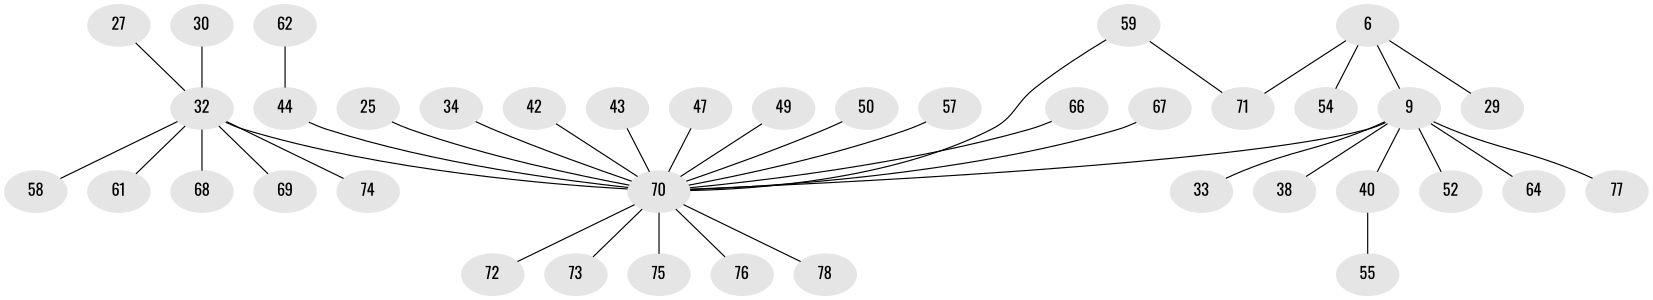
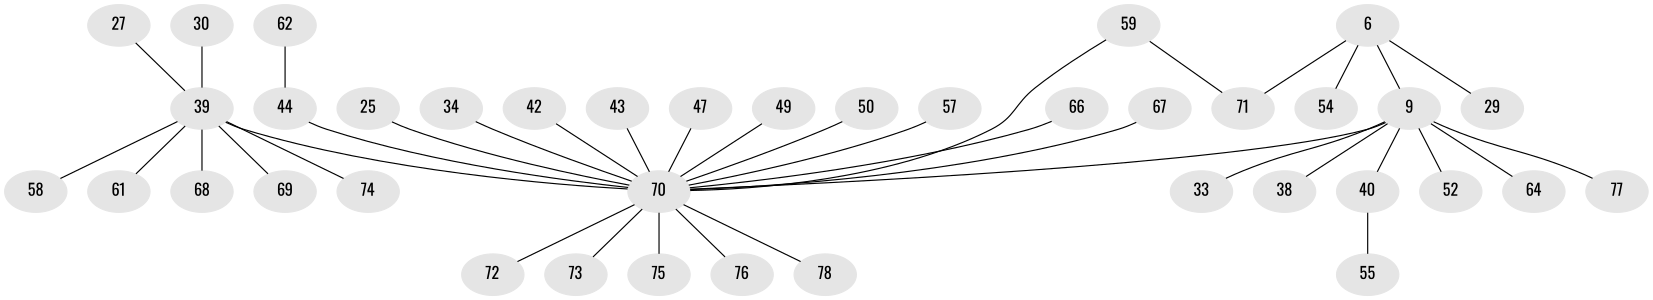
node "32": label "32" -> "39"
